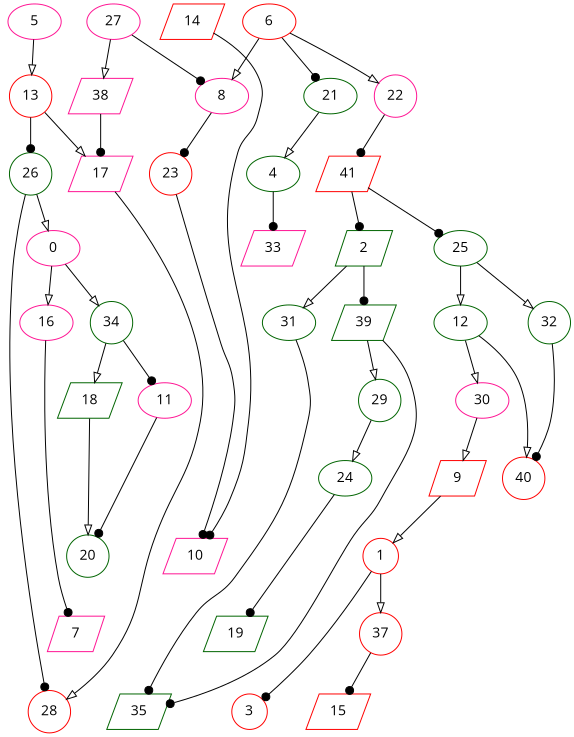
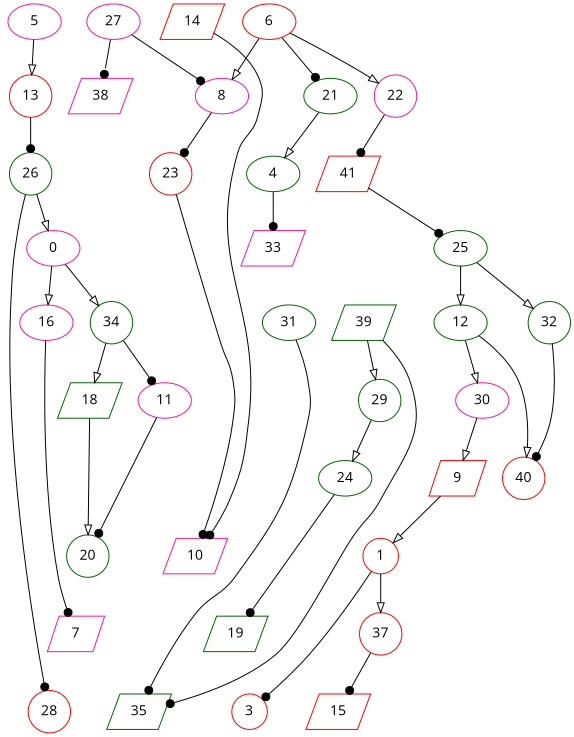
edge "27" -> "38": arrowhead onormal -> dot
node "17": removed
node "2": removed
